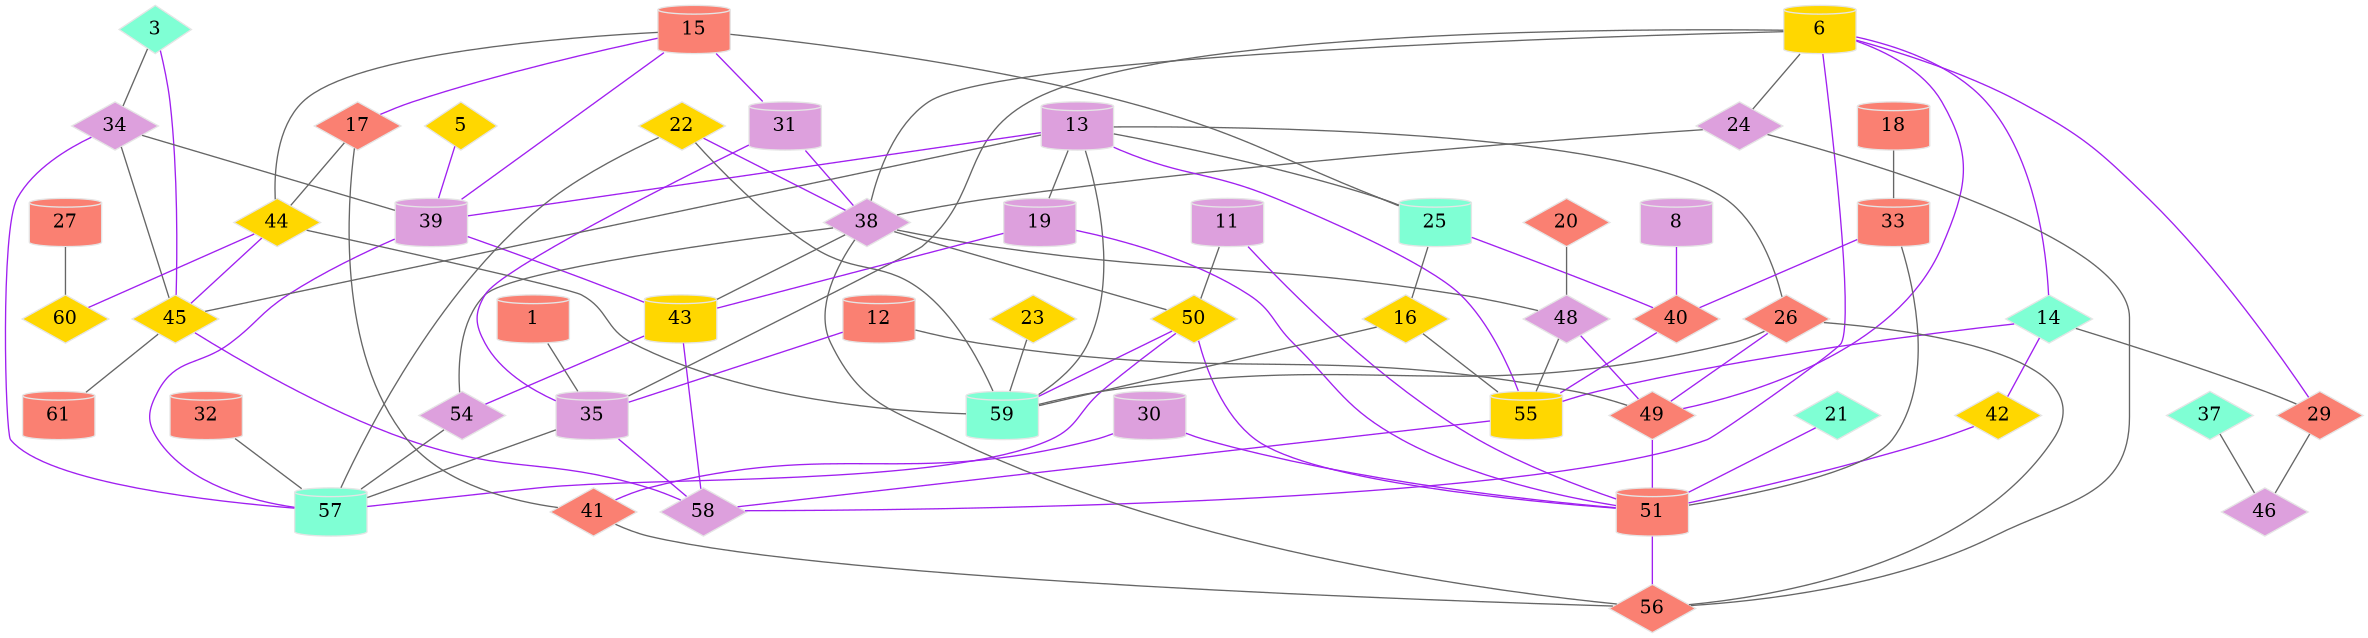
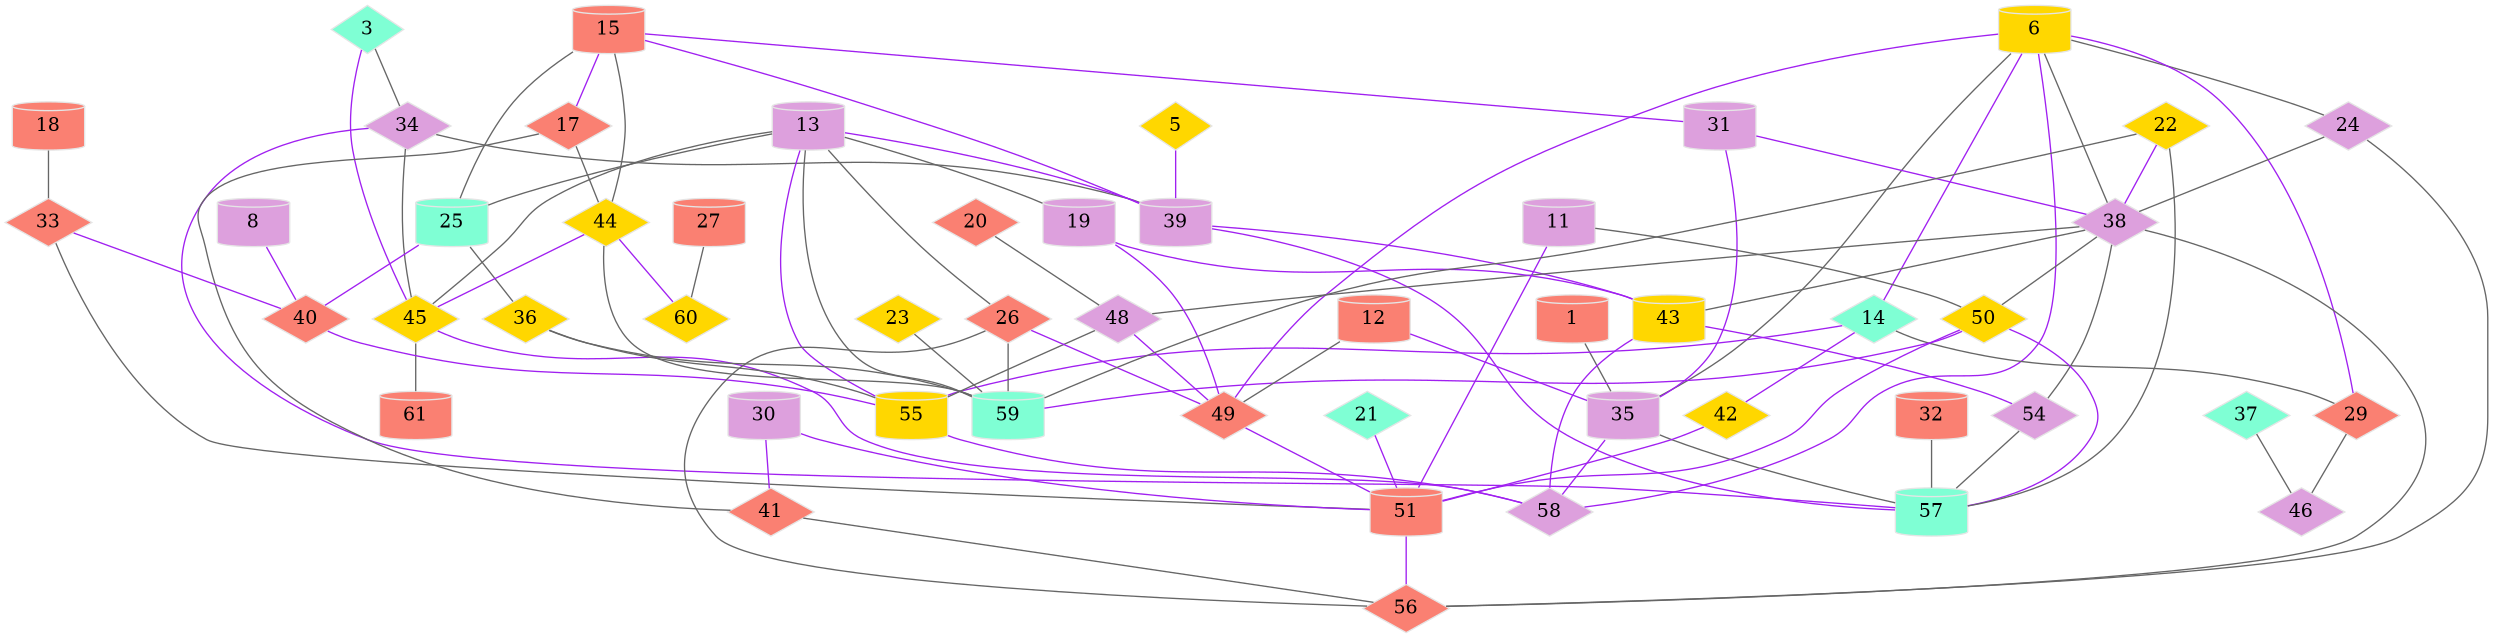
node "33": shape cylinder -> diamond
node "16": label "16" -> "36"
edge "19" -- "51": now "19" -- "49"
